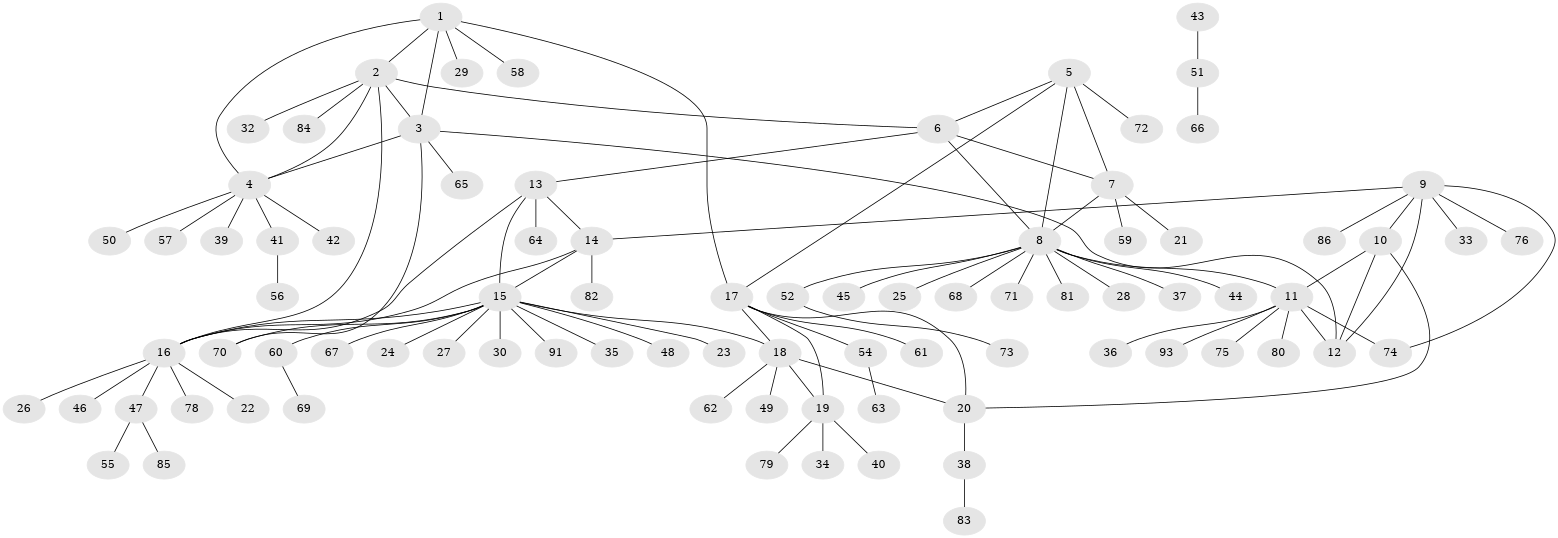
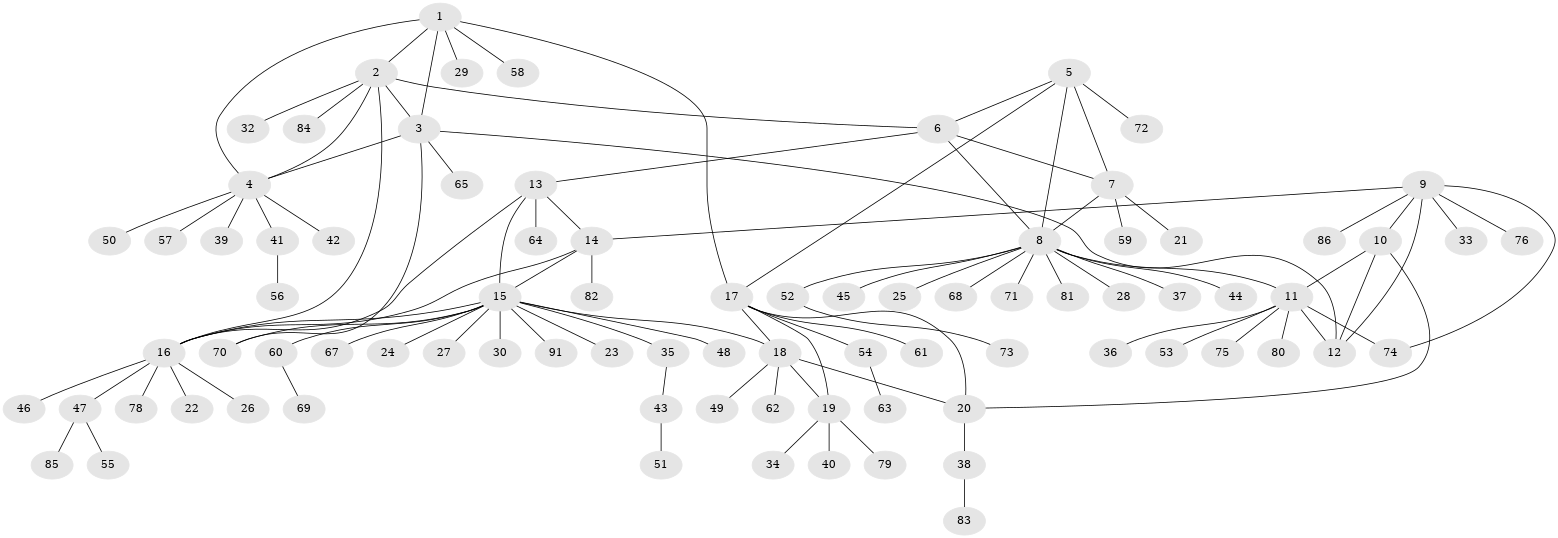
node "66": removed
node "93": label "93" -> "53"
edge "35" -- "43": added
